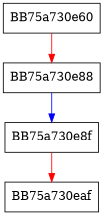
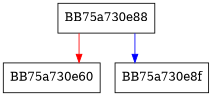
edge "BB75a730e60" -> "BB75a730e88": reversed
node "BB75a730eaf": removed
